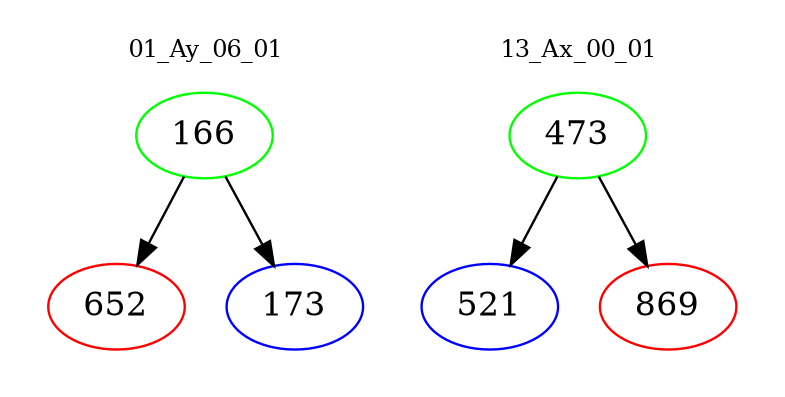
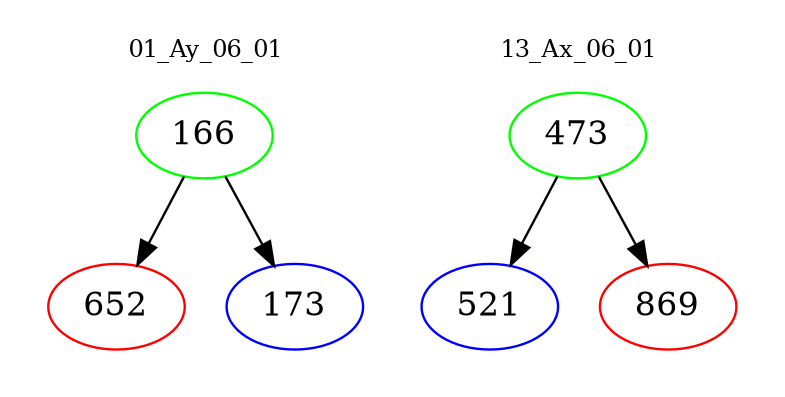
cluster "13_Ax_00_01": label "13_Ax_00_01" -> "13_Ax_06_01"
